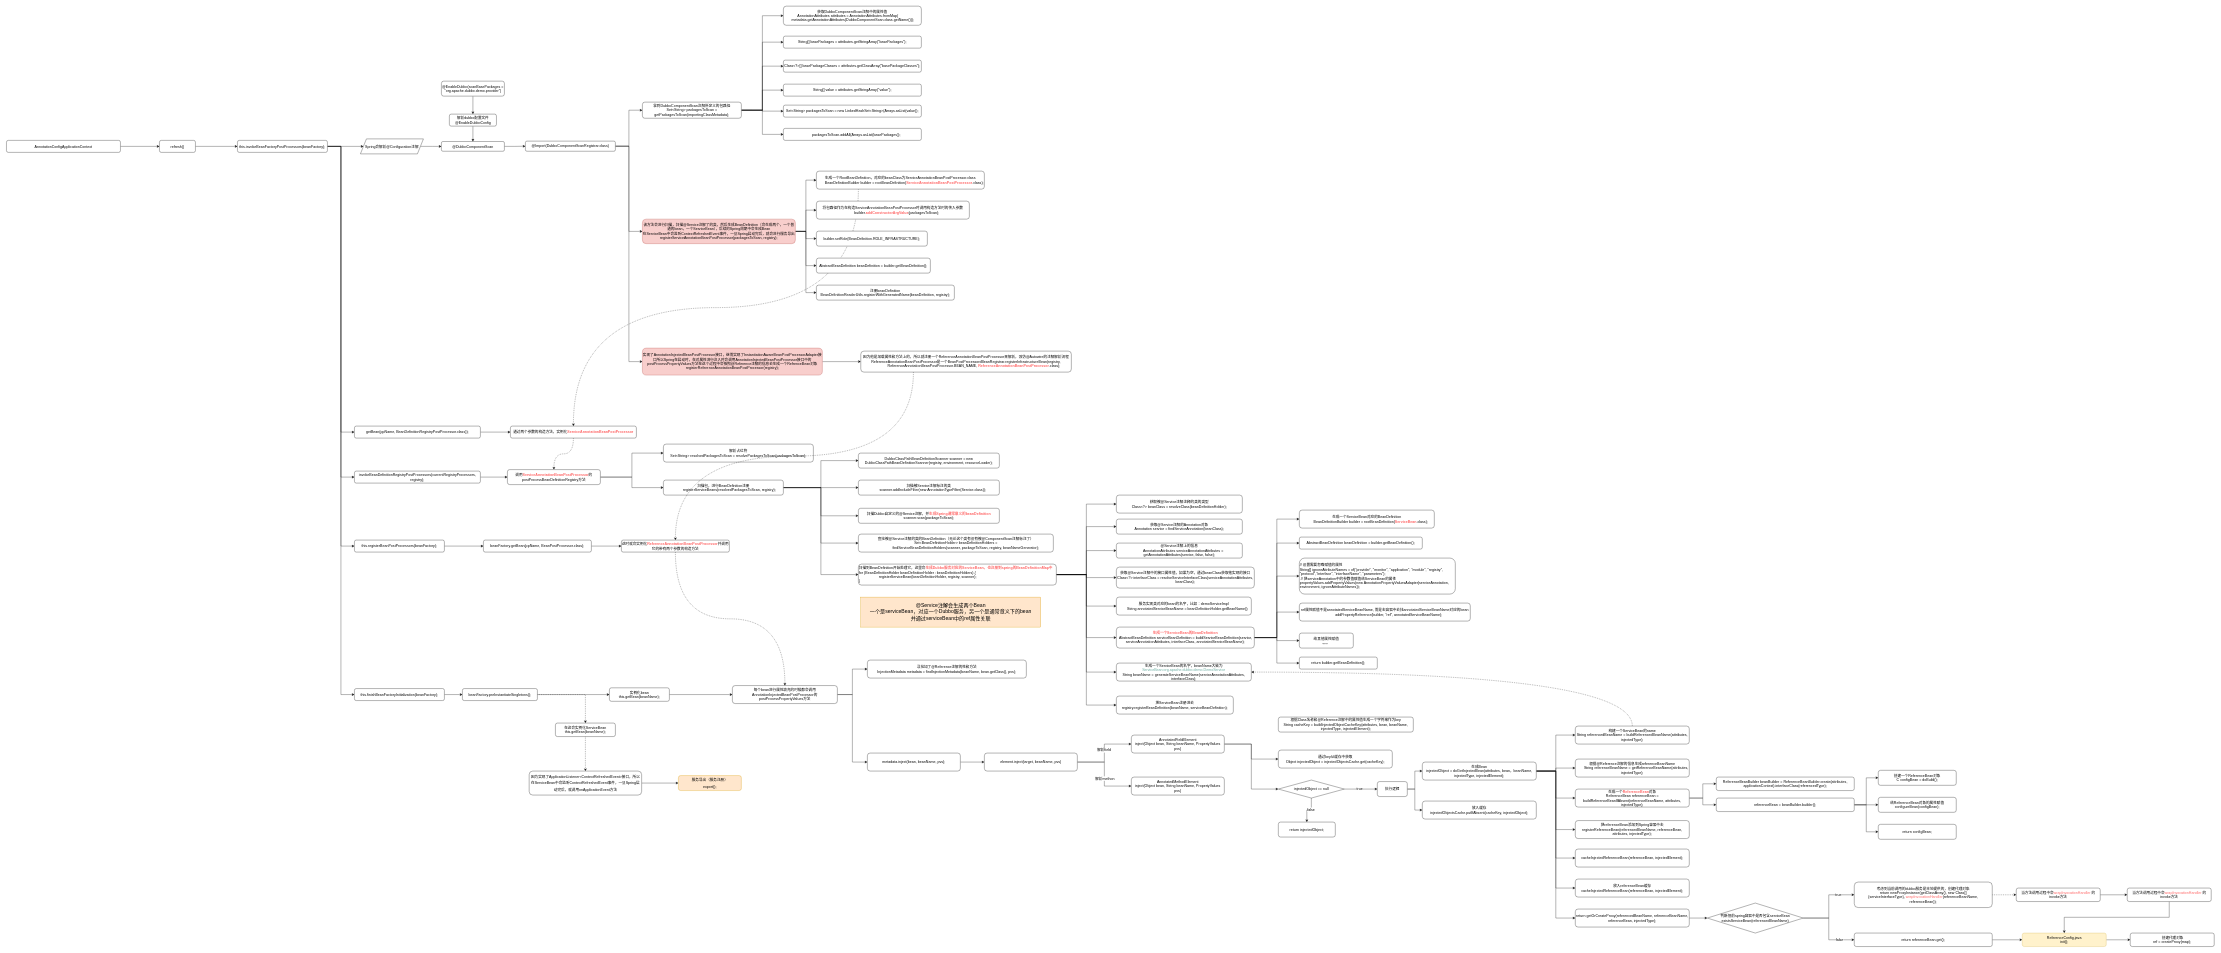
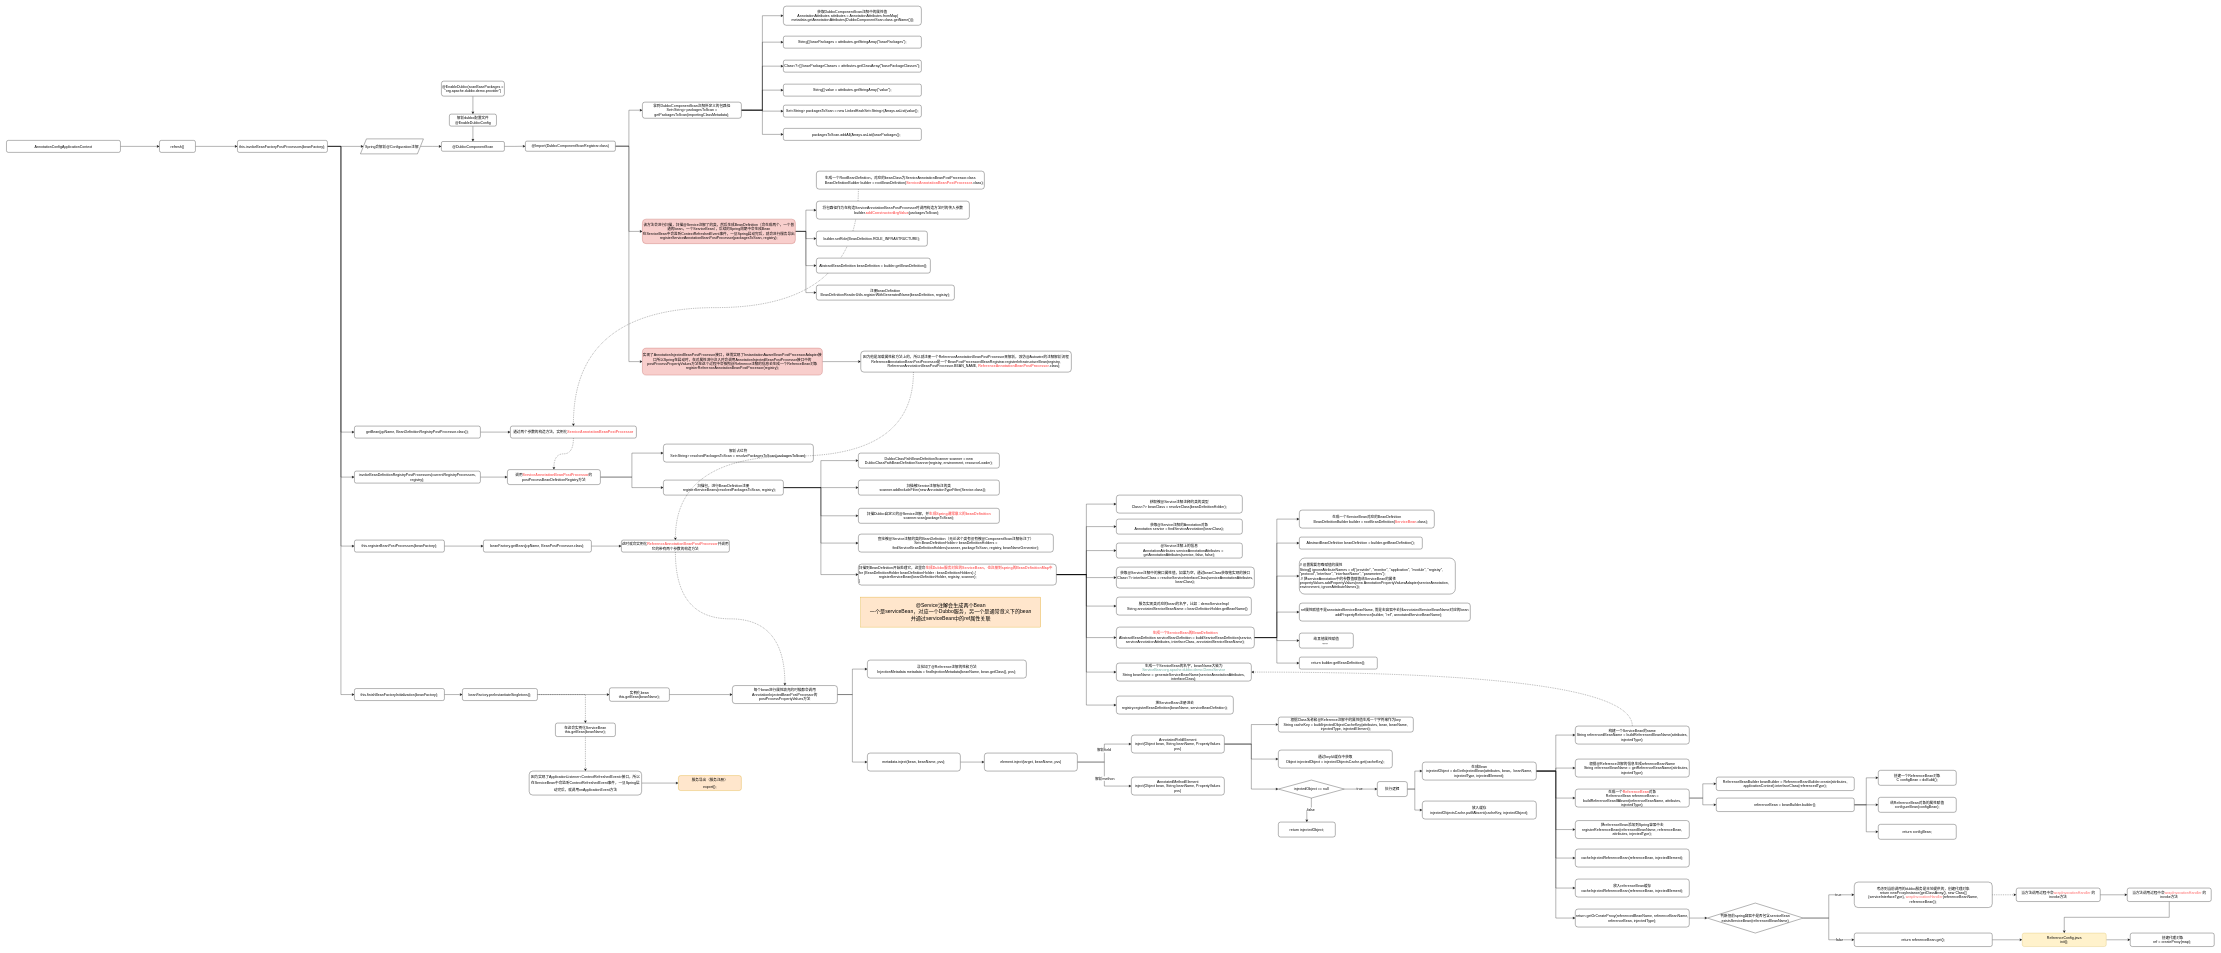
edge "该方法会进行扫描，扫描@Service注解了的类，然后生成BeanDefinition（会生成两个，一个普通的bean，一个ServiceBean），后续的Spring周期中会生成Bean 在ServiceBean中会监听ContextRefreshedEvent事件，一旦Spring启动完后，就会进行服务导出registerServiceAnnotationBeanPostProcessor(packagesToScan, registry);" -> "生成一个RootBeanDefinition，对应的beanClass为ServiceAnnotationBeanPostProcessor.class BeanDefinitionBuilder builder = rootBeanDefinition(ServiceAnnotationBeanPostProcessor.class);": removed
edge "AnnotatedFieldElement inject(Object bean, String beanName, PropertyValues pvs)" -> "根据Class名称和@Reference注解中的属性值生成一个字符串作为key String cacheKey = buildInjectedObjectCacheKey(attributes, bean, beanName, injectedType, injectedElement);": added
